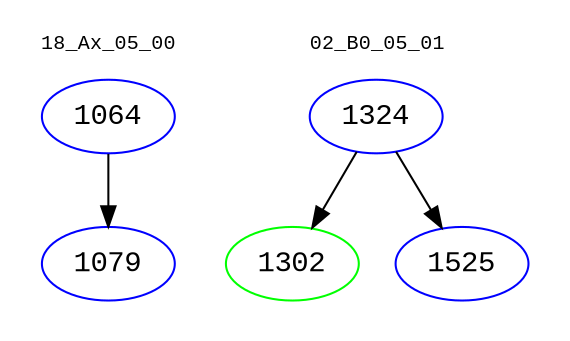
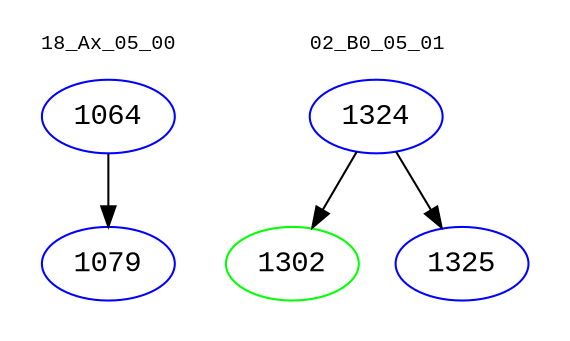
node "1525": label "1525" -> "1325"
